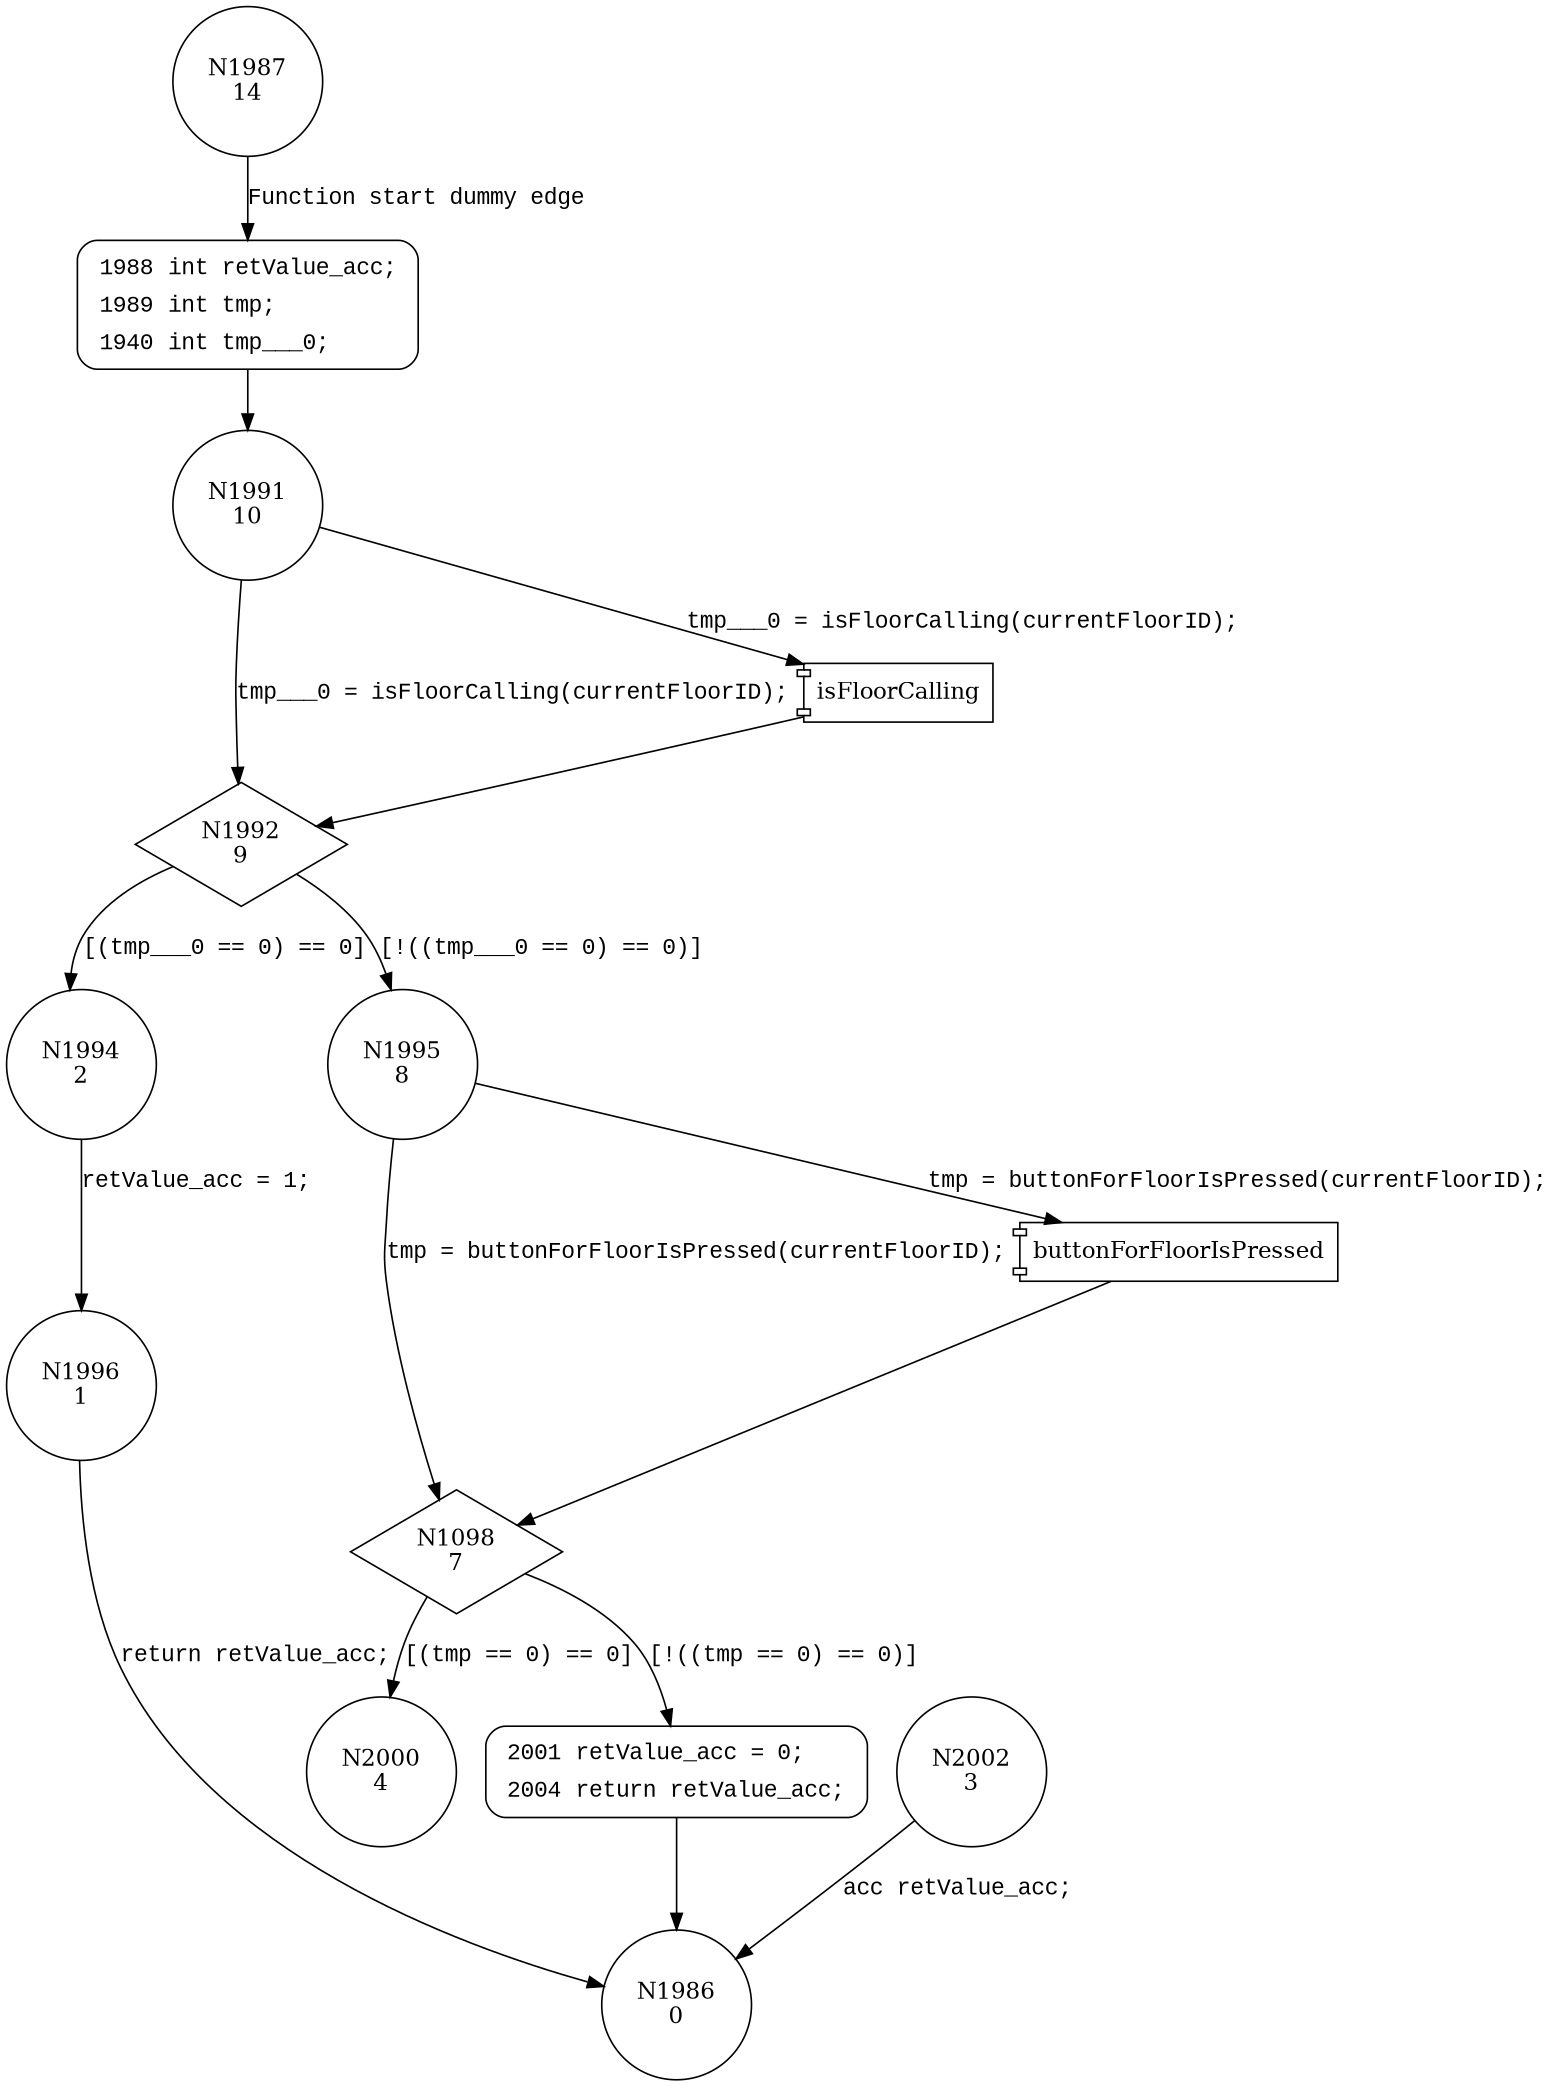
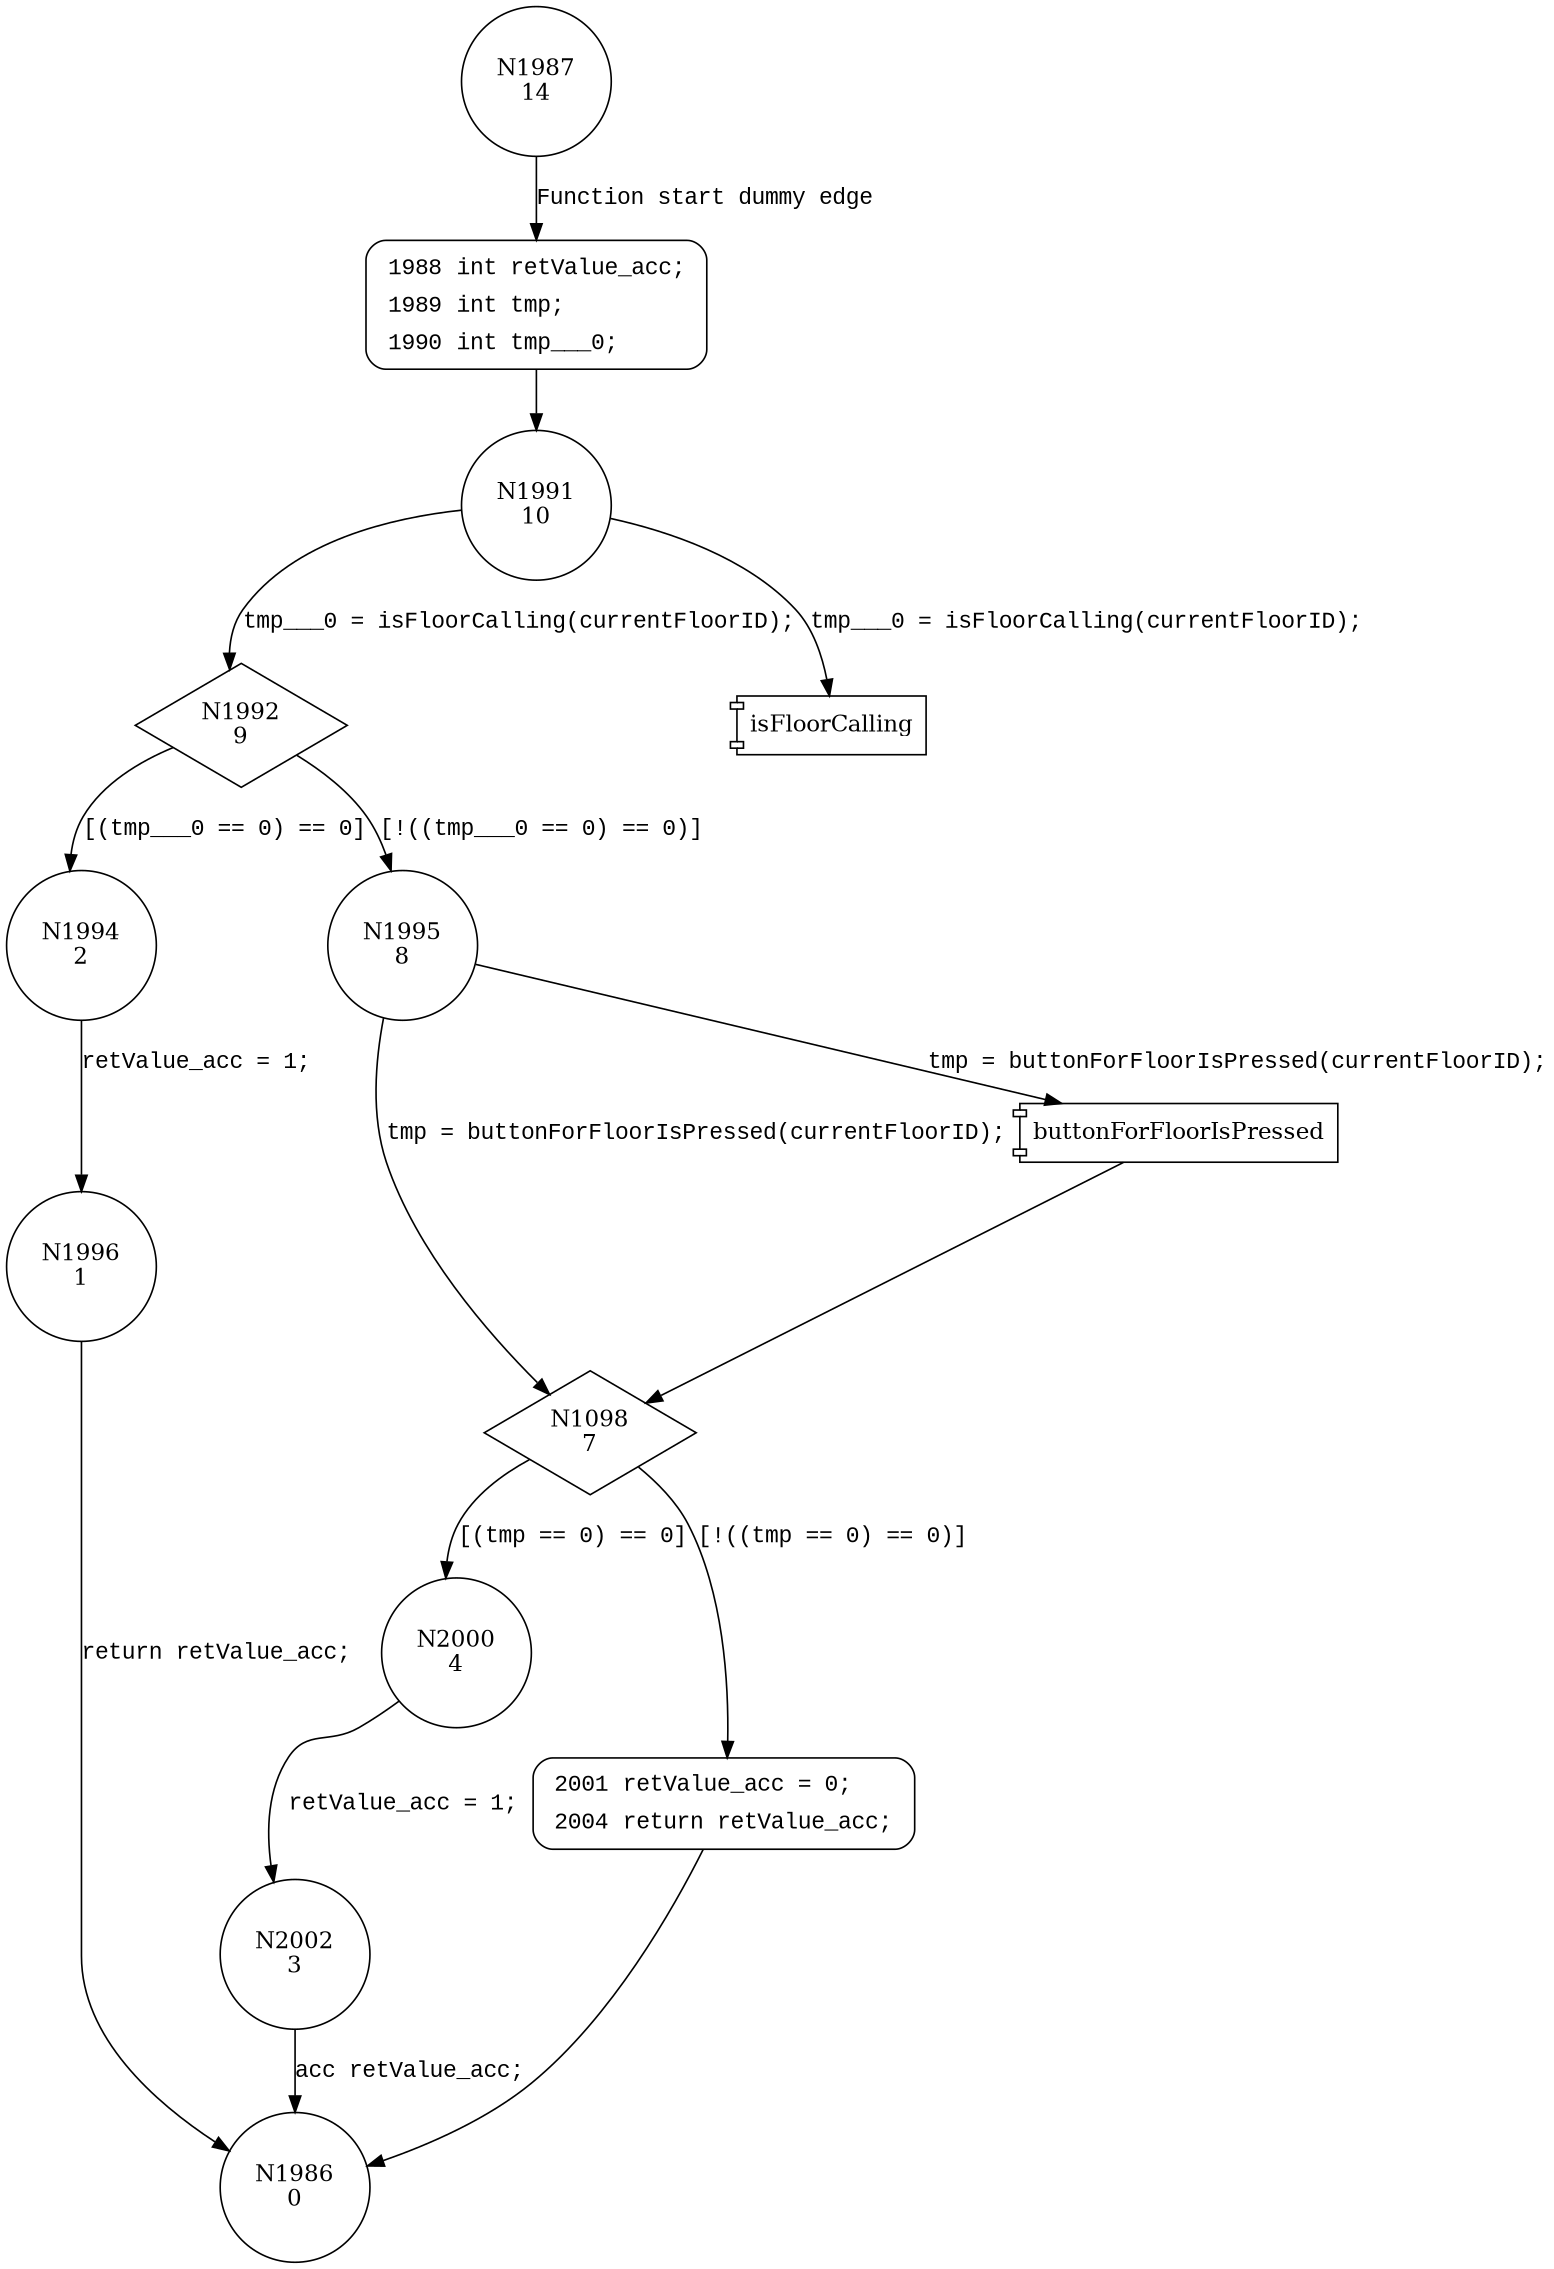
node "1988": text "1940" -> "1990"
edge "isFloorCalling" -> "N1992 9": removed
edge "N2000 4" -> "N2002 3": added, label "retValue_acc = 1;"
